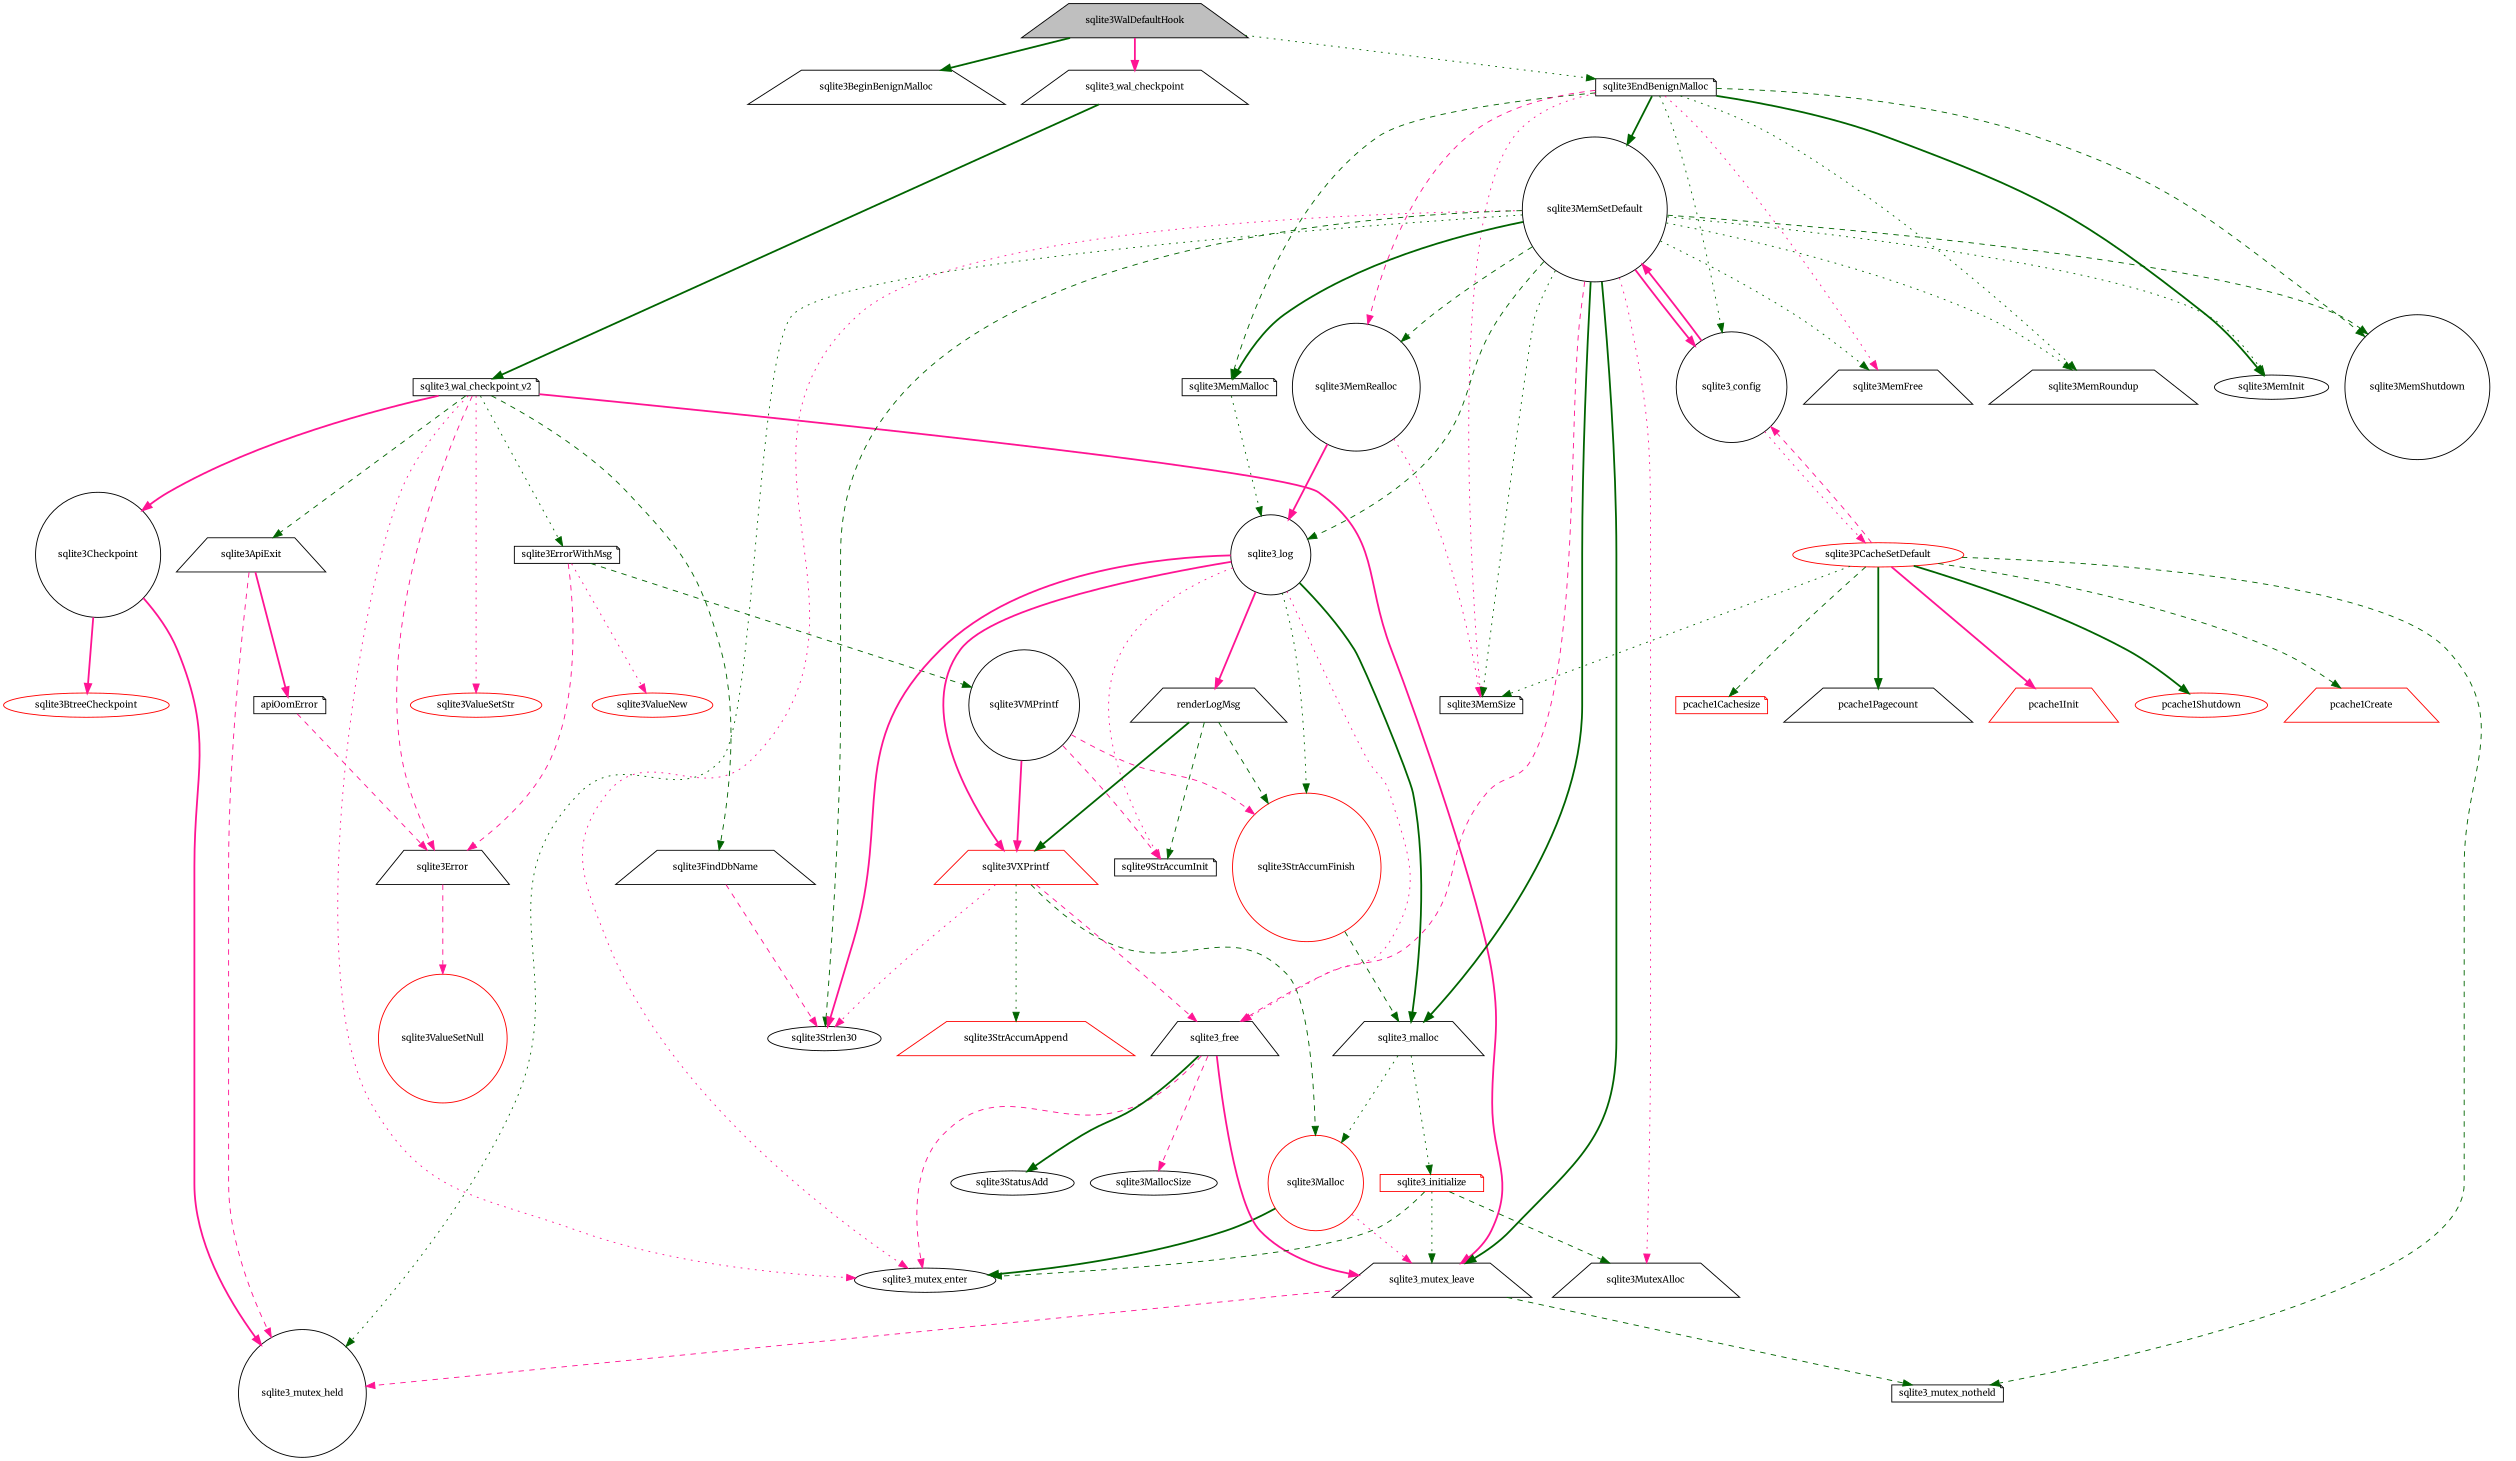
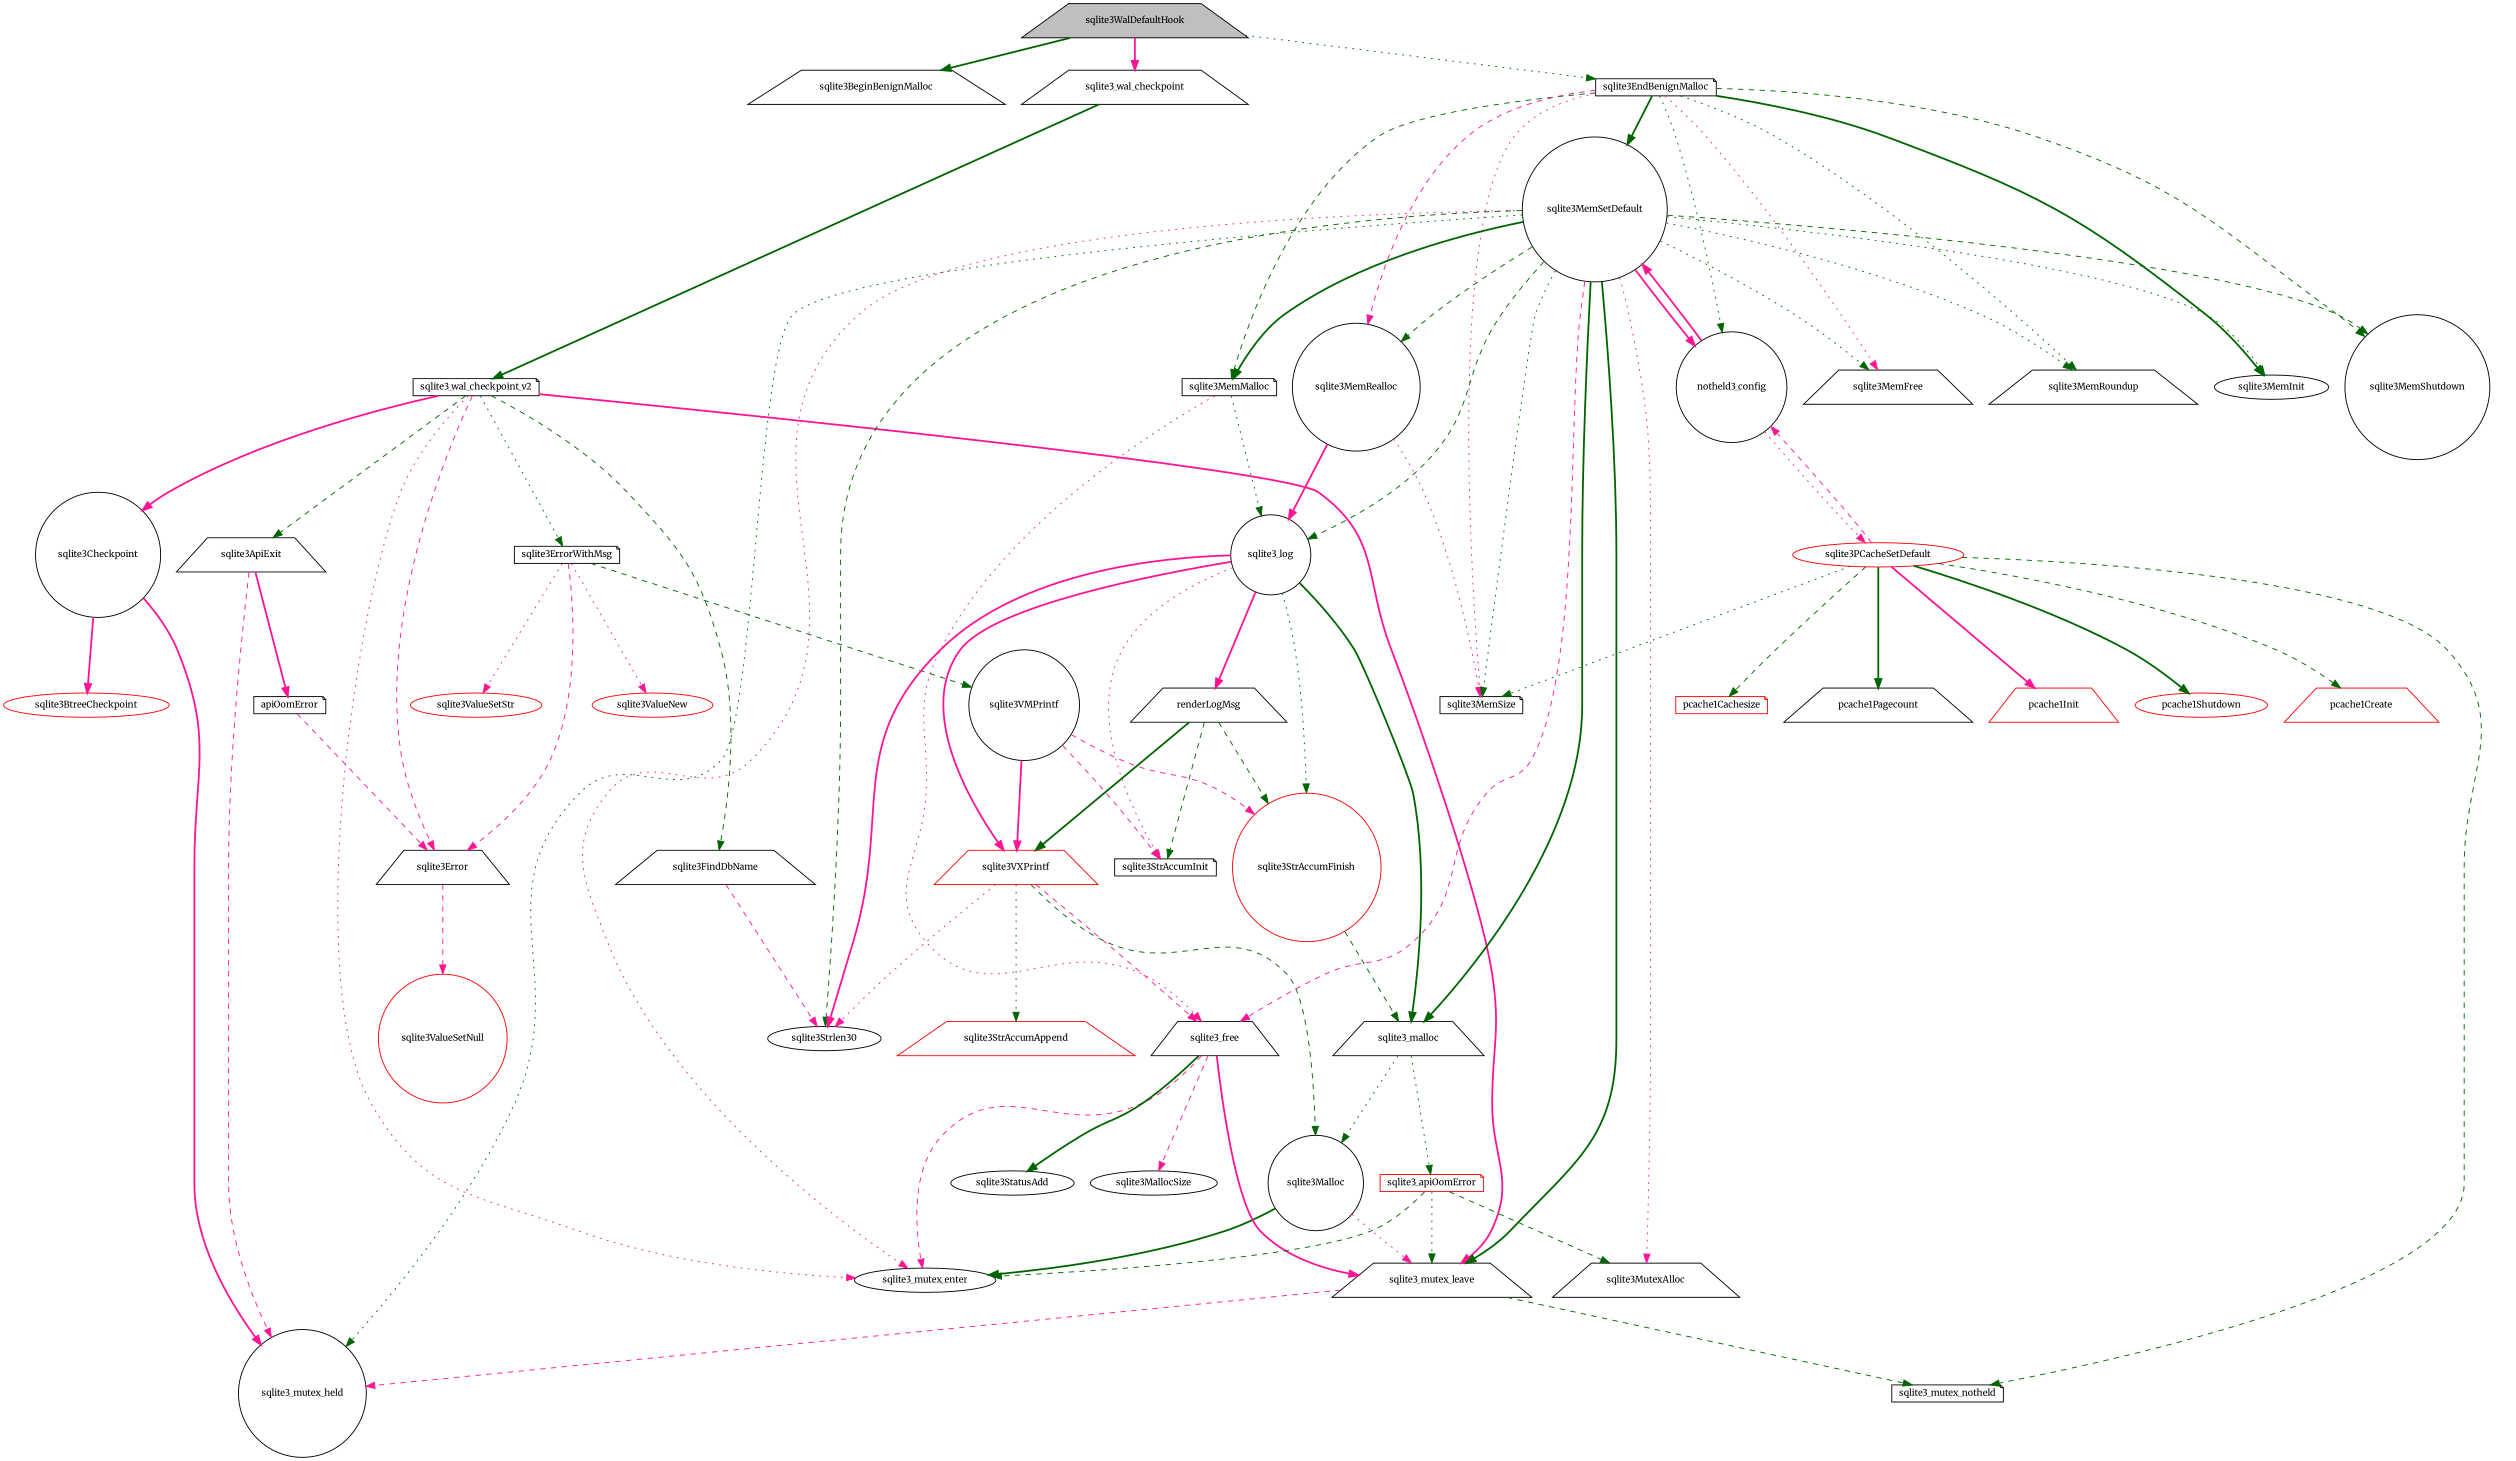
node "sqlite3_config": label "sqlite3_config" -> "notheld3_config"
edge "sqlite3_wal_checkpoint_v2" -> "sqlite3ValueSetStr": now "sqlite3ErrorWithMsg" -> "sqlite3ValueSetStr"
edge "sqlite3_log" -> "sqlite3_free": now "sqlite3MemMalloc" -> "sqlite3_free"
node "sqlite9StrAccumInit": label "sqlite9StrAccumInit" -> "sqlite3StrAccumInit"
node "sqlite3Malloc": color red -> black
node "sqlite3_initialize": label "sqlite3_initialize" -> "sqlite3_apiOomError"
